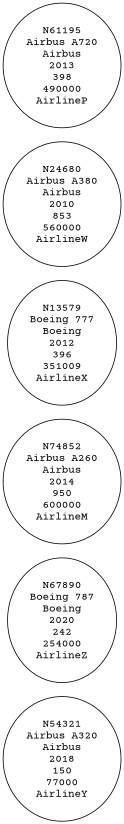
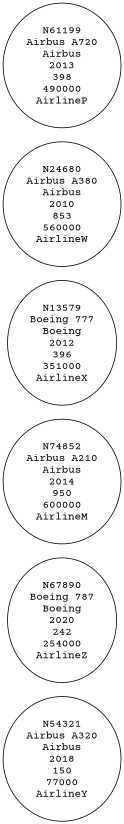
node "N61195 Airbus A720 Airbus 2013 398 490000 AirlineP": label "N61195 Airbus A720 Airbus 2013 398 490000 AirlineP" -> "N61199 Airbus A720 Airbus 2013 398 490000 AirlineP"
node "N13579 Boeing 777 Boeing 2012 396 351009 AirlineX": label "N13579 Boeing 777 Boeing 2012 396 351009 AirlineX" -> "N13579 Boeing 777 Boeing 2012 396 351000 AirlineX"
node "N74852 Airbus A260 Airbus 2014 950 600000 AirlineM": label "N74852 Airbus A260 Airbus 2014 950 600000 AirlineM" -> "N74852 Airbus A210 Airbus 2014 950 600000 AirlineM"
